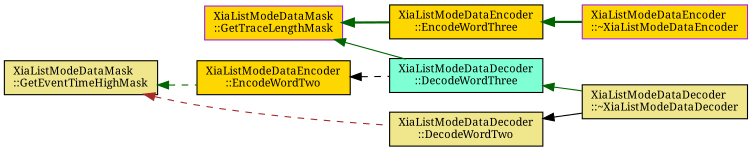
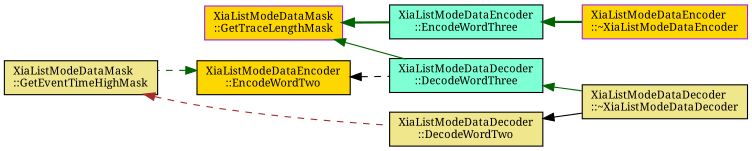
node "XiaListModeDataEncoder ::EncodeWordThree": fillcolor gold -> aquamarine
edge "XiaListModeDataEncoder ::EncodeWordTwo" -> "XiaListModeDataMask ::GetEventTimeHighMask": reversed
